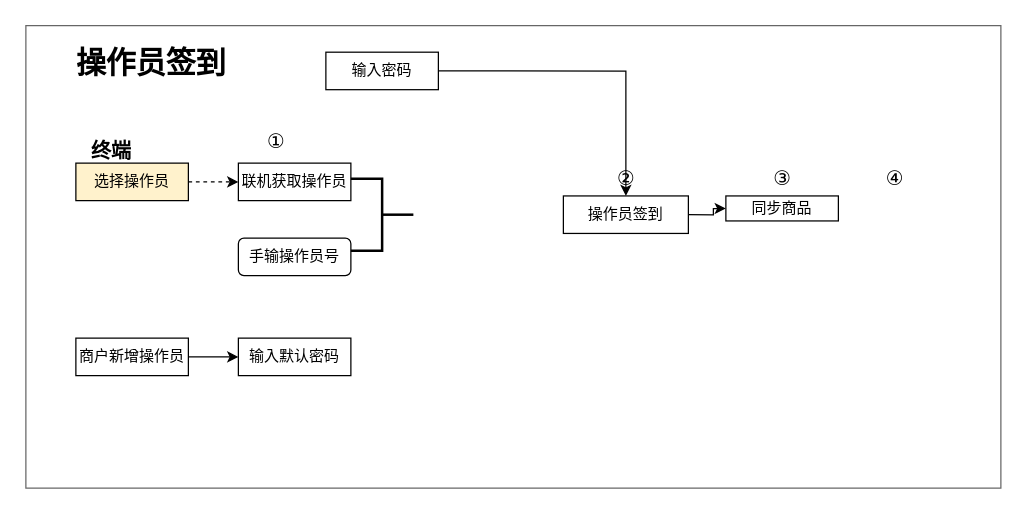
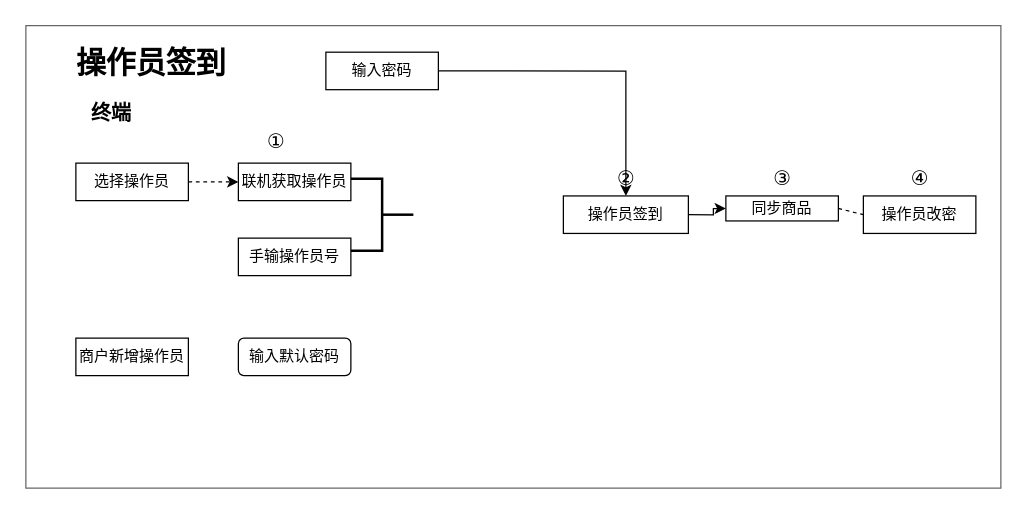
node "终端": moved (110, 151) -> (110, 113)
node "④": moved (894, 176) -> (919, 176)
node "选择操作员": fillcolor #fff2cc -> #ffffff
edge "同步商品" -- "操作员改密": added
node "操作员改密": added
node "手输操作员号": shape rounded rectangle -> rectangle
edge "商户新增操作员" -> "输入默认密码": removed
node "输入默认密码": shape rectangle -> rounded rectangle
